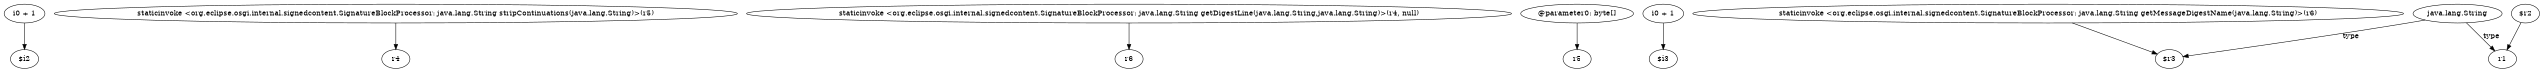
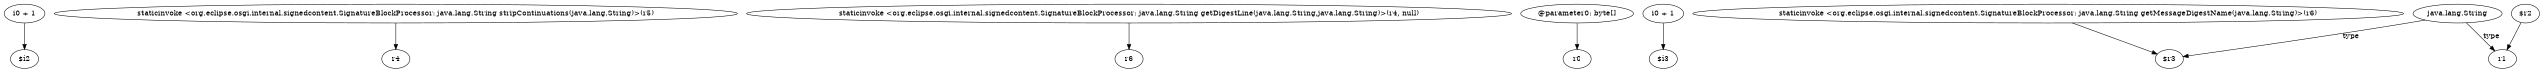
node "r5": label "r5" -> "r0"
